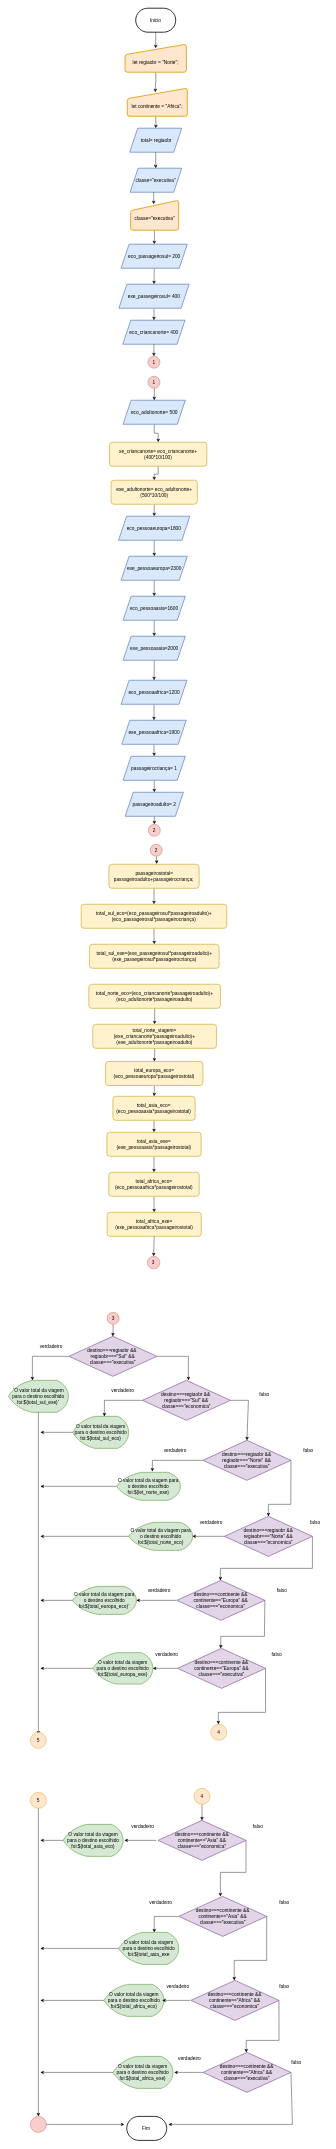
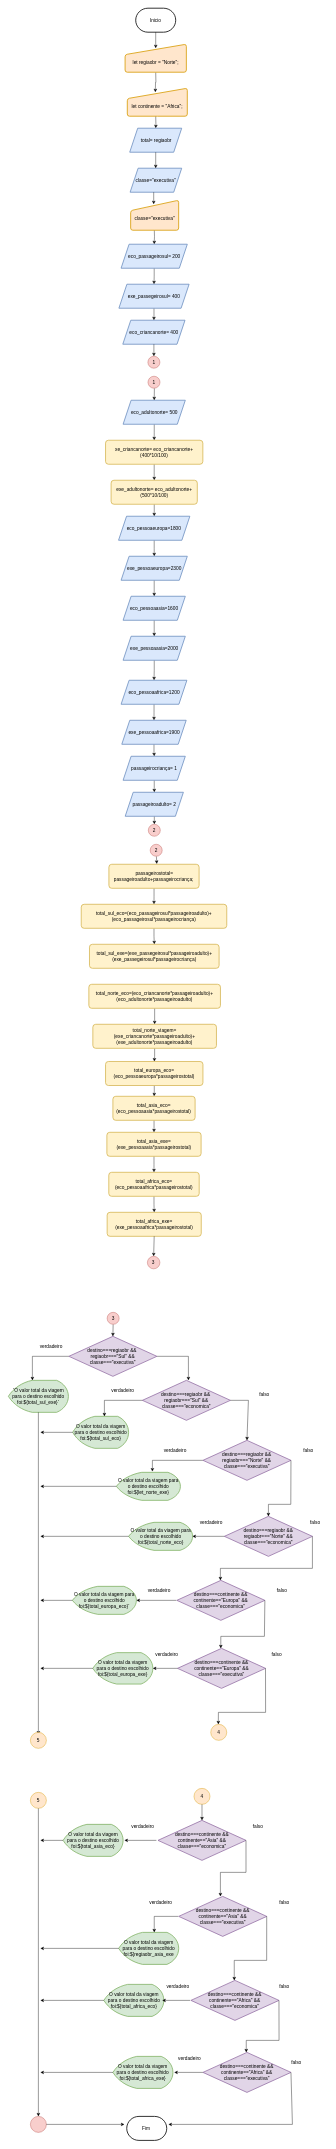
node "xe_criancanorte= eco_criancanorte+(400*10/100)": moved (158, 454) -> (154, 452)
node "O valor total da viagem para o destino escolhido foi:${total_asia_exe": label "O valor total da viagem para o destino escolhido foi:${total_asia_exe" -> "O valor total da viagem para o destino escolhido foi:${regiaobr_asia_exe"
